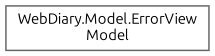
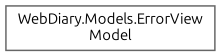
node "WebDiary.Model.ErrorView Model": label "WebDiary.Model.ErrorView Model" -> "WebDiary.Models.ErrorView Model"
